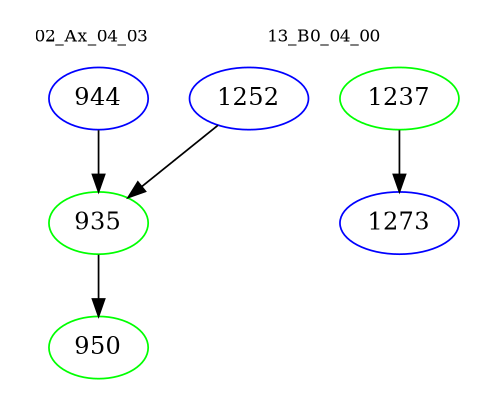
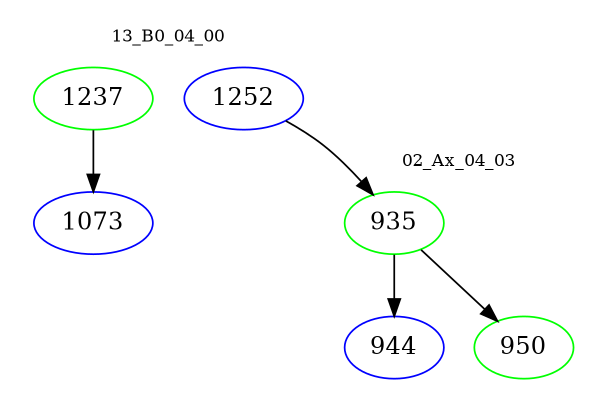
edge "944" -> "935": reversed
node "1273": label "1273" -> "1073"
